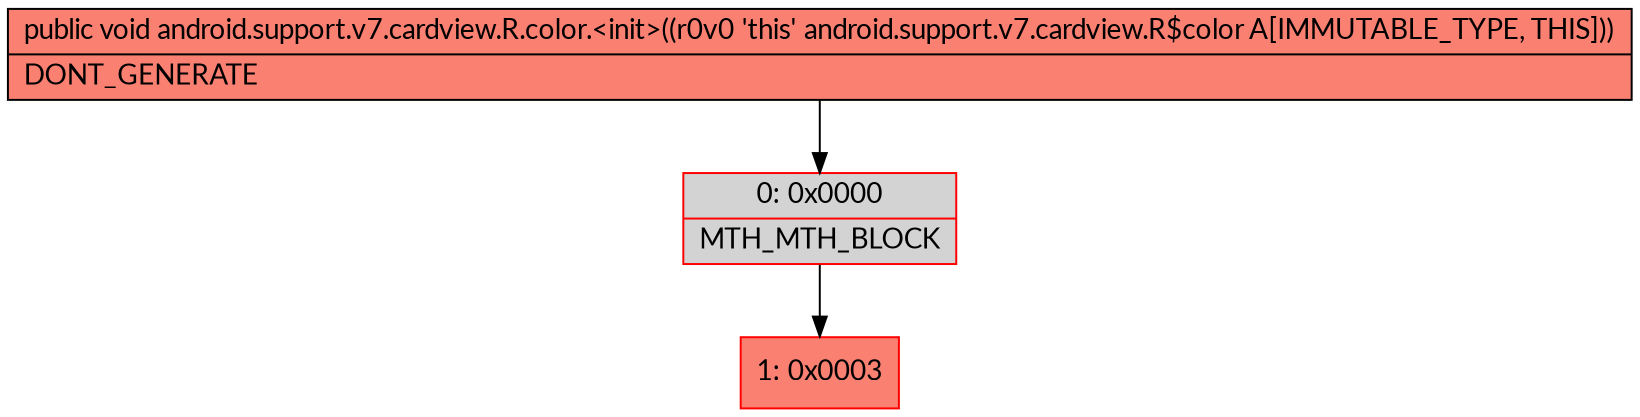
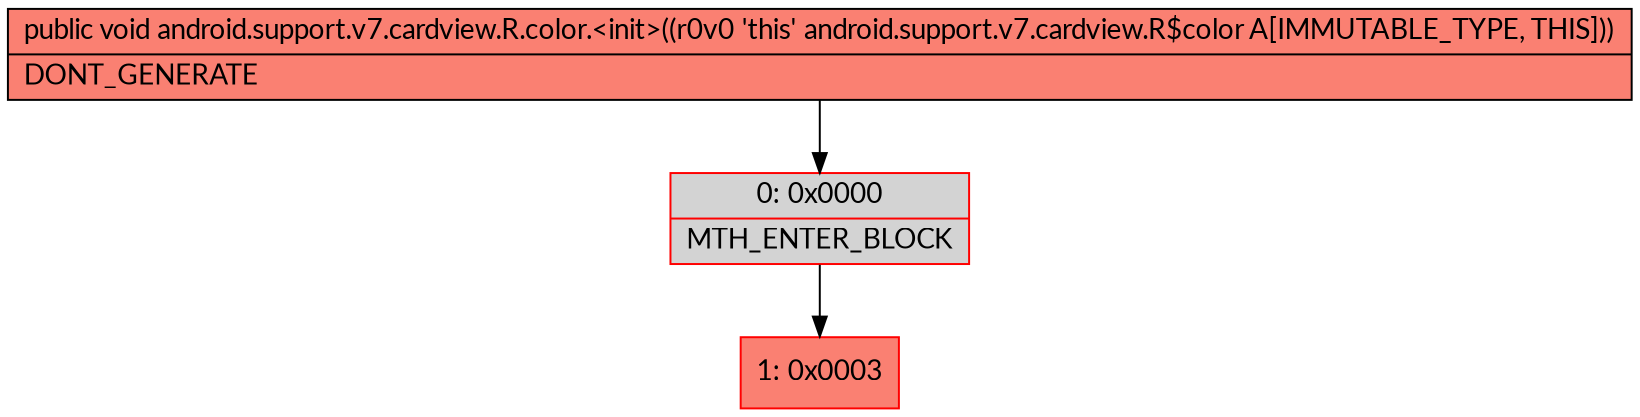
node "0: 0x0000": text "MTH_MTH_BLOCK" -> "MTH_ENTER_BLOCK"
